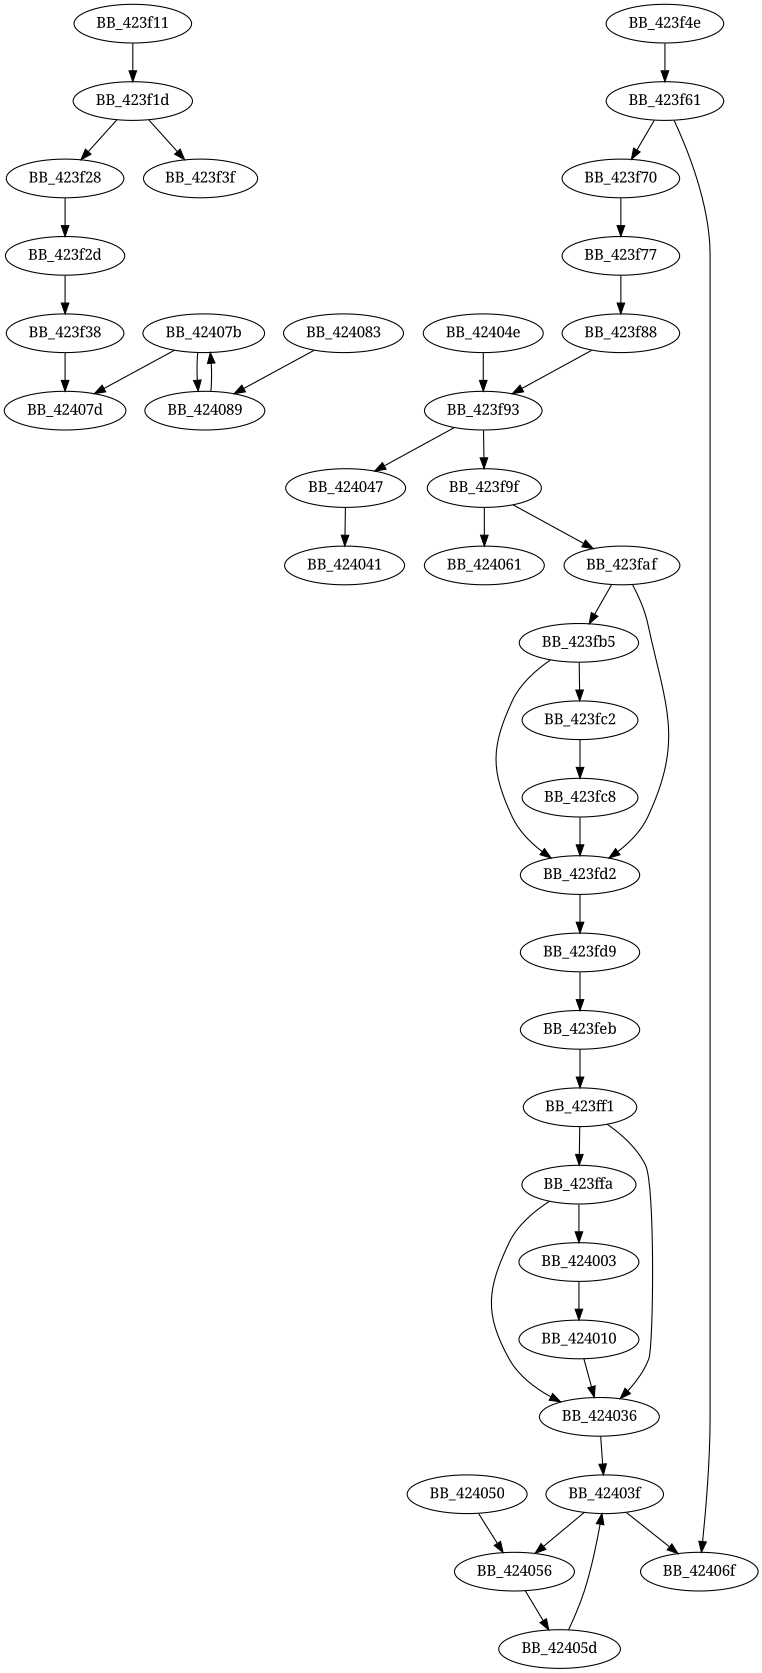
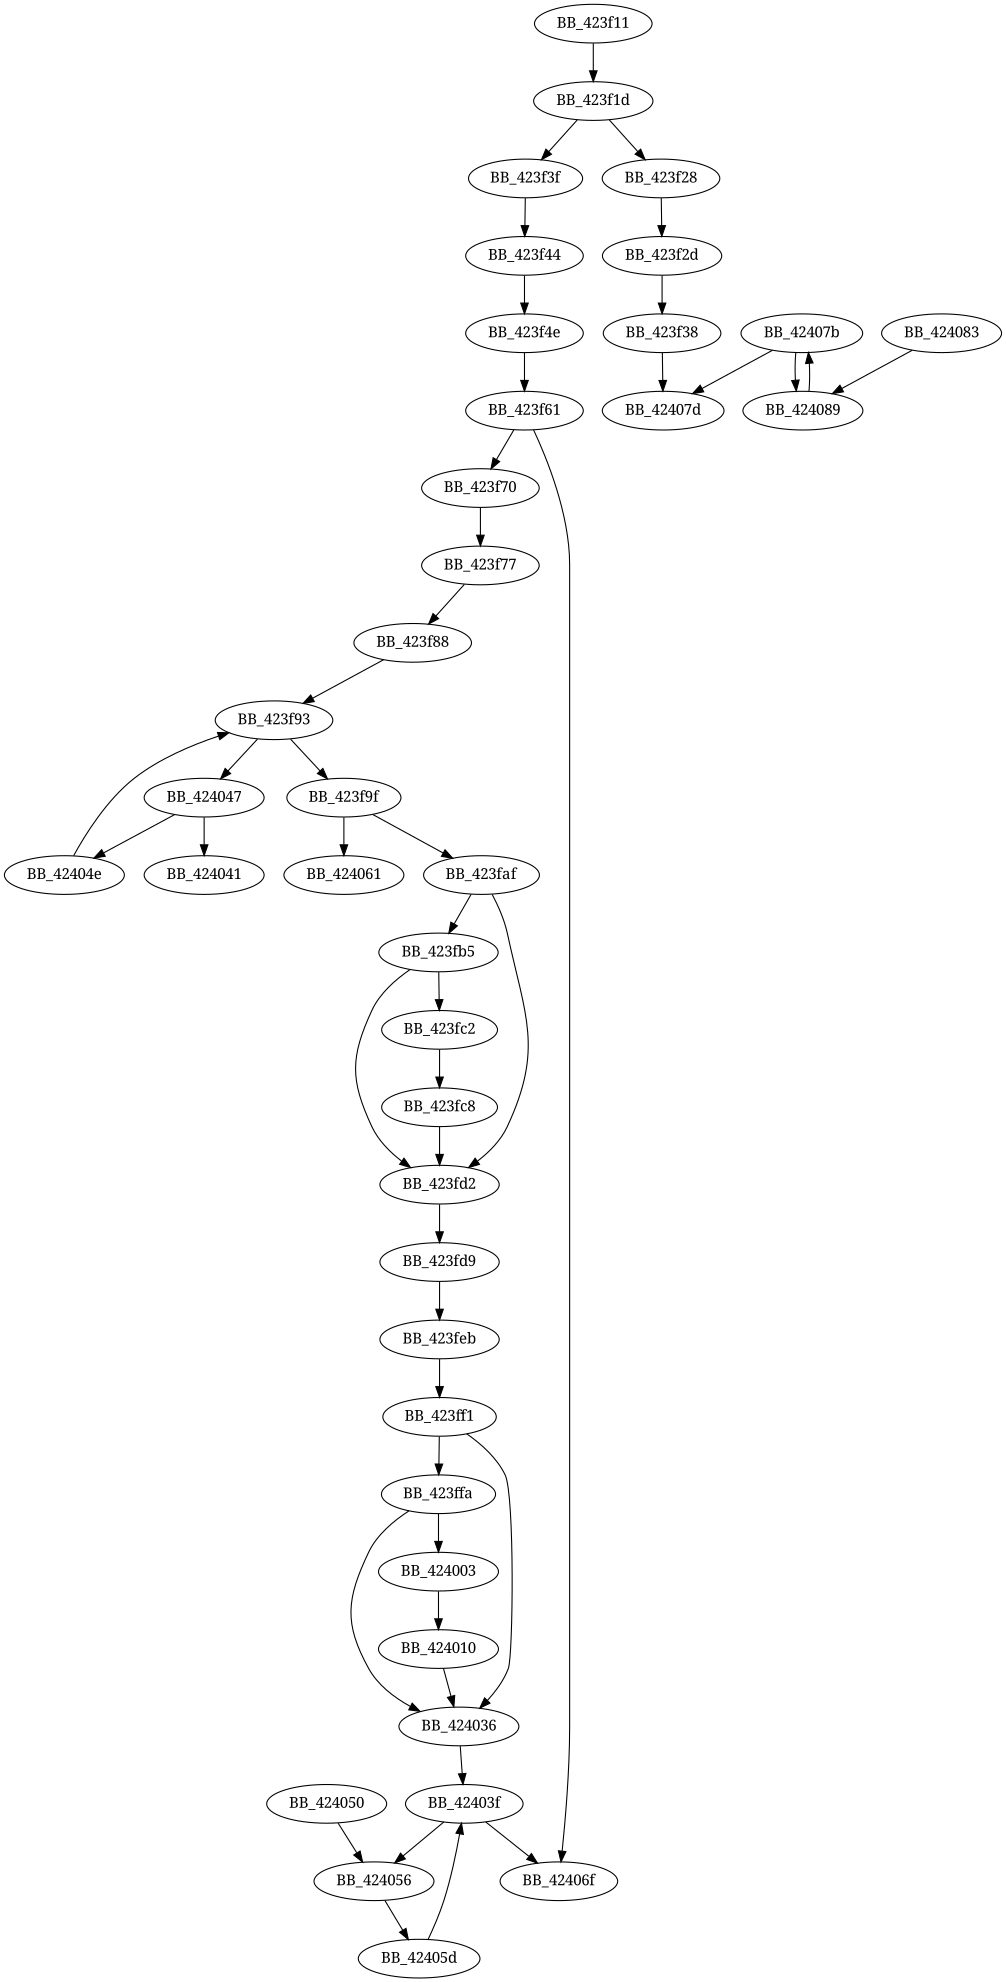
node "BB_423f44": added
edge "BB_424047" -> "BB_42404e": added
